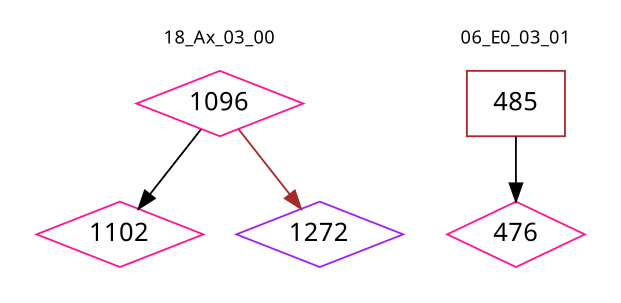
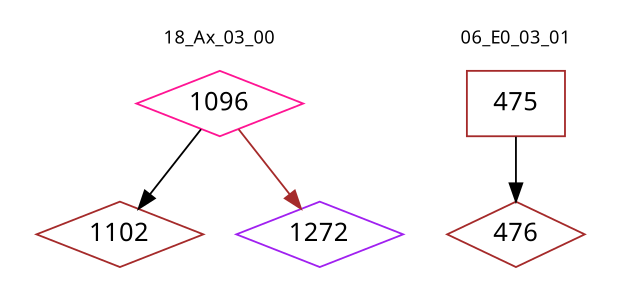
node "485": label "485" -> "475"
node "1102": color deeppink -> brown
node "476": color deeppink -> brown
